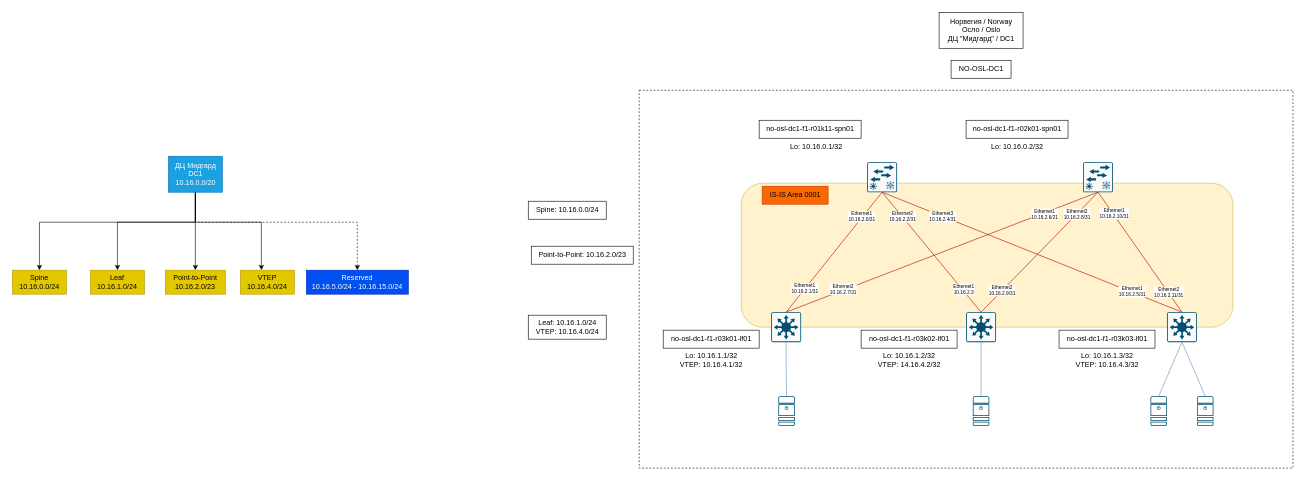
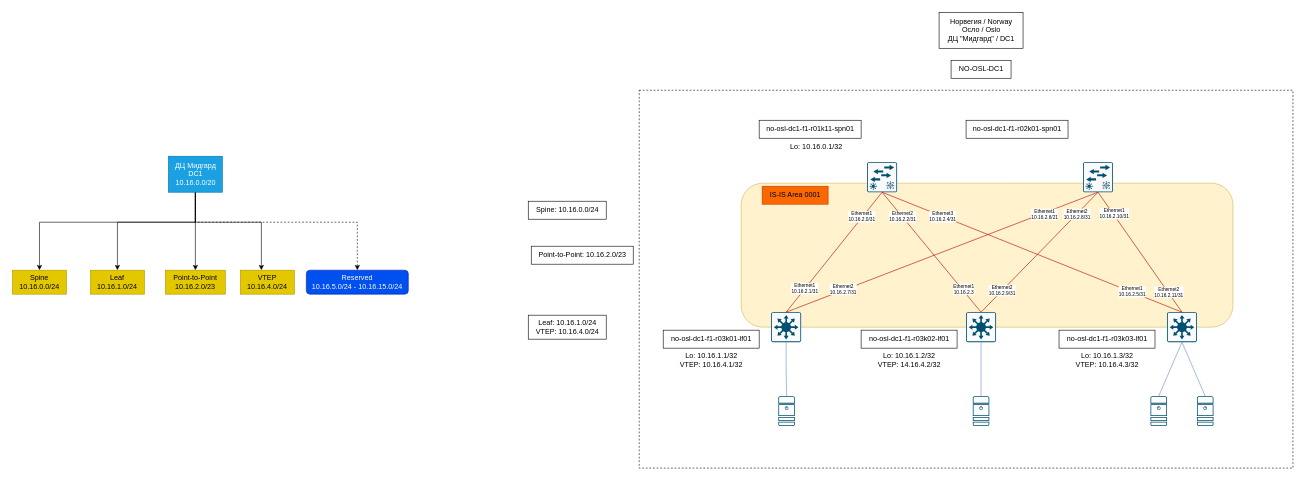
node "Lo: 10.16.0.2/32": removed
node "Reserved 10.16.5.0/24 - 10.16.15.0/24": shape rectangle -> rounded rectangle
